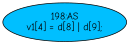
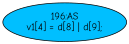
node "198:AS v1[4] = d[8] | d[9];": label "198:AS v1[4] = d[8] | d[9];" -> "196:AS v1[4] = d[8] | d[9];"
